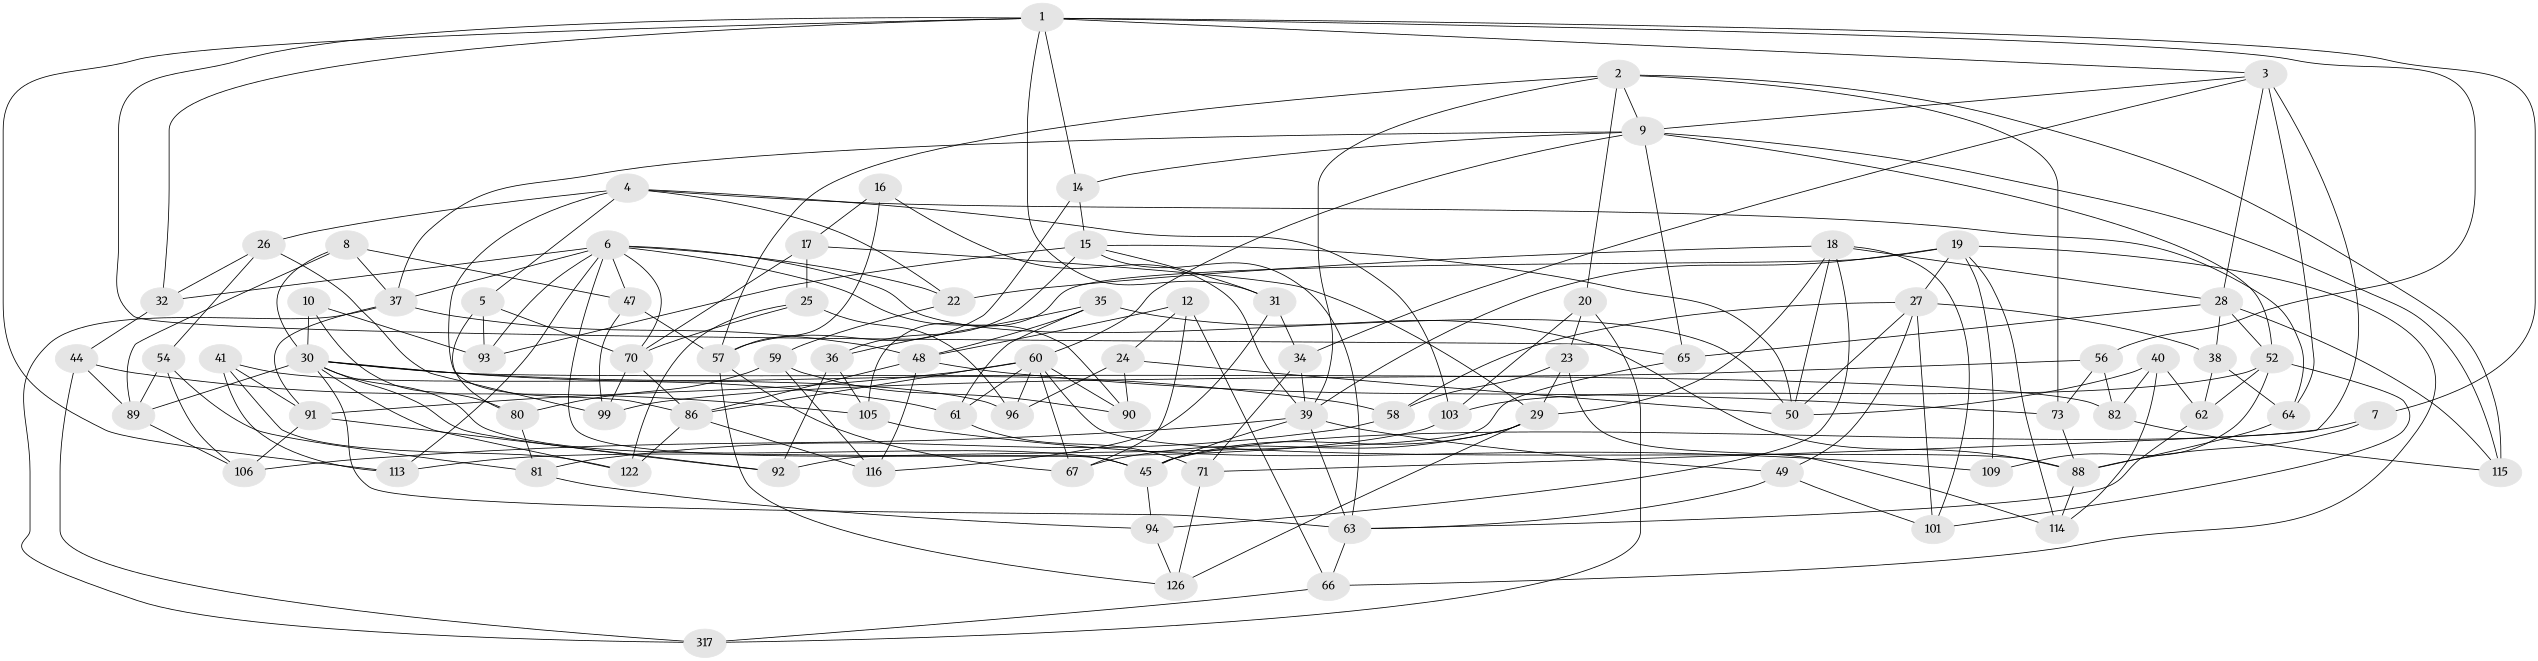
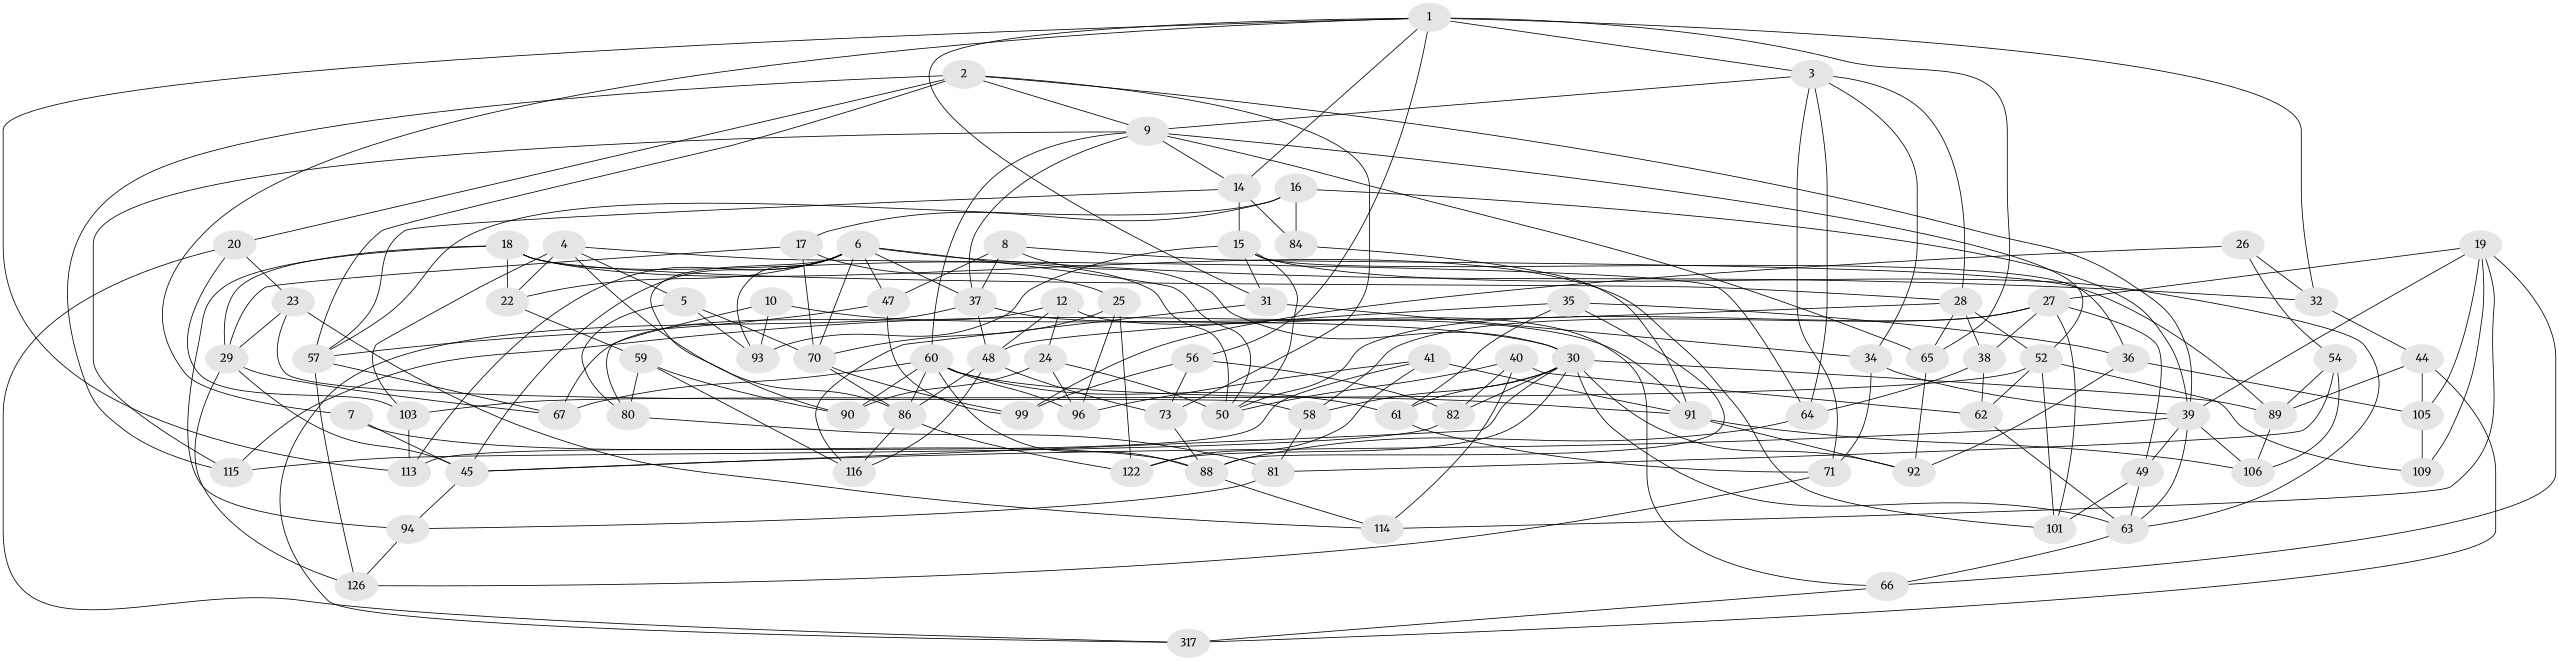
edge "4" -- "26": removed
node "84": added
